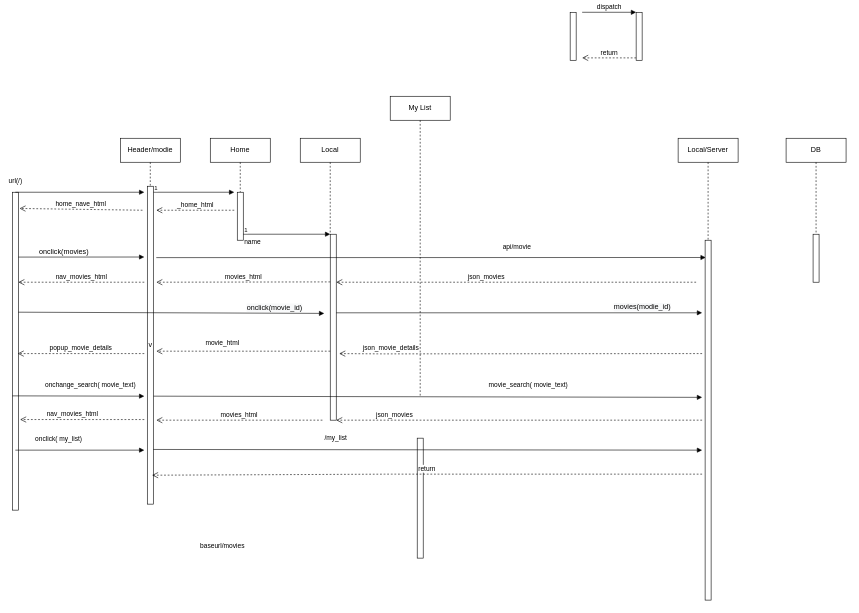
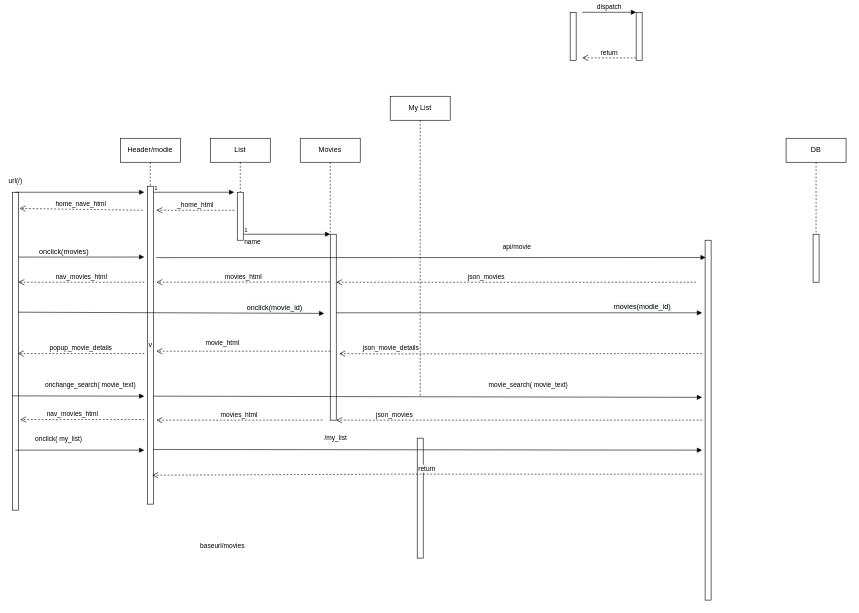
node "Home": label "Home" -> "List"
node "Local": label "Local" -> "Movies"
node "Local/Server": removed
